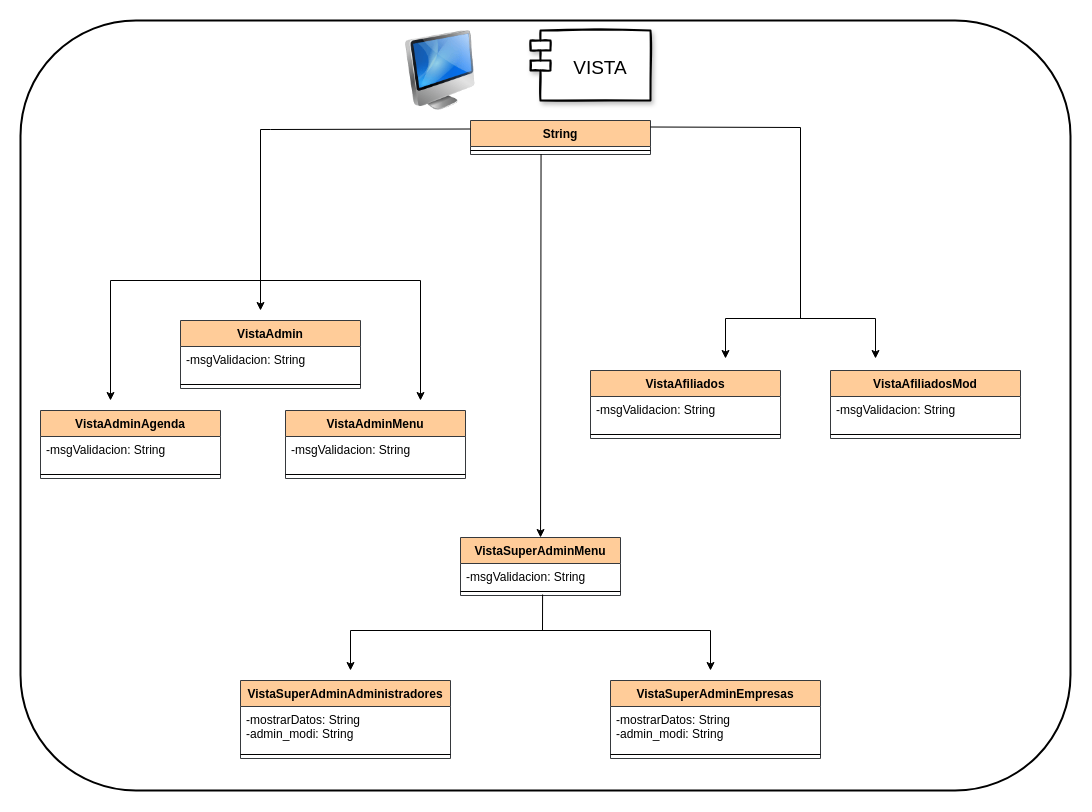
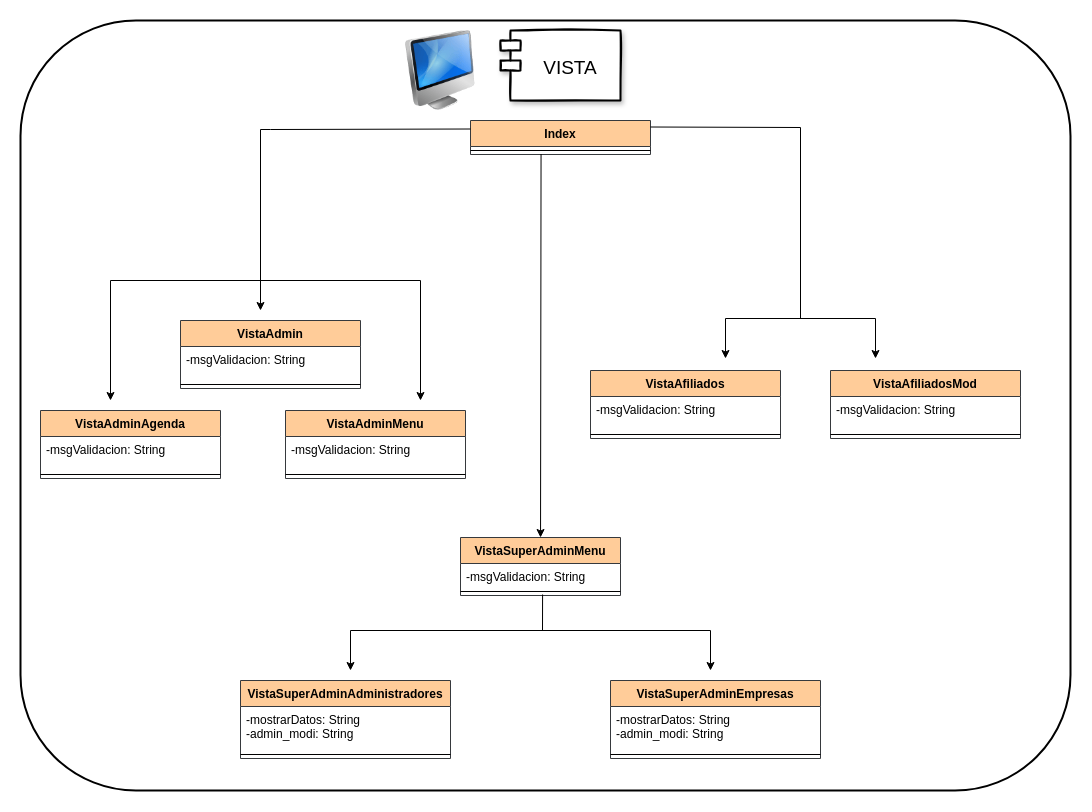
node "VISTA": moved (591, 66) -> (561, 66)
node "String": label "String" -> "Index"
